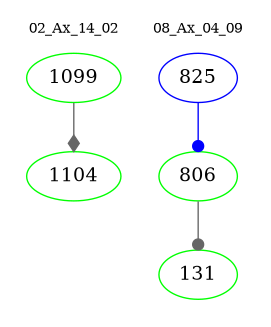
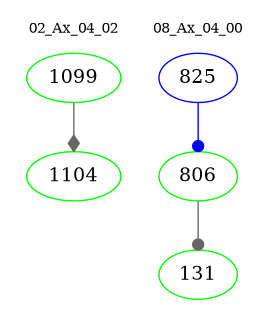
cluster "02_Ax_14_02": label "02_Ax_14_02" -> "02_Ax_04_02"
cluster "08_Ax_04_09": label "08_Ax_04_09" -> "08_Ax_04_00"
